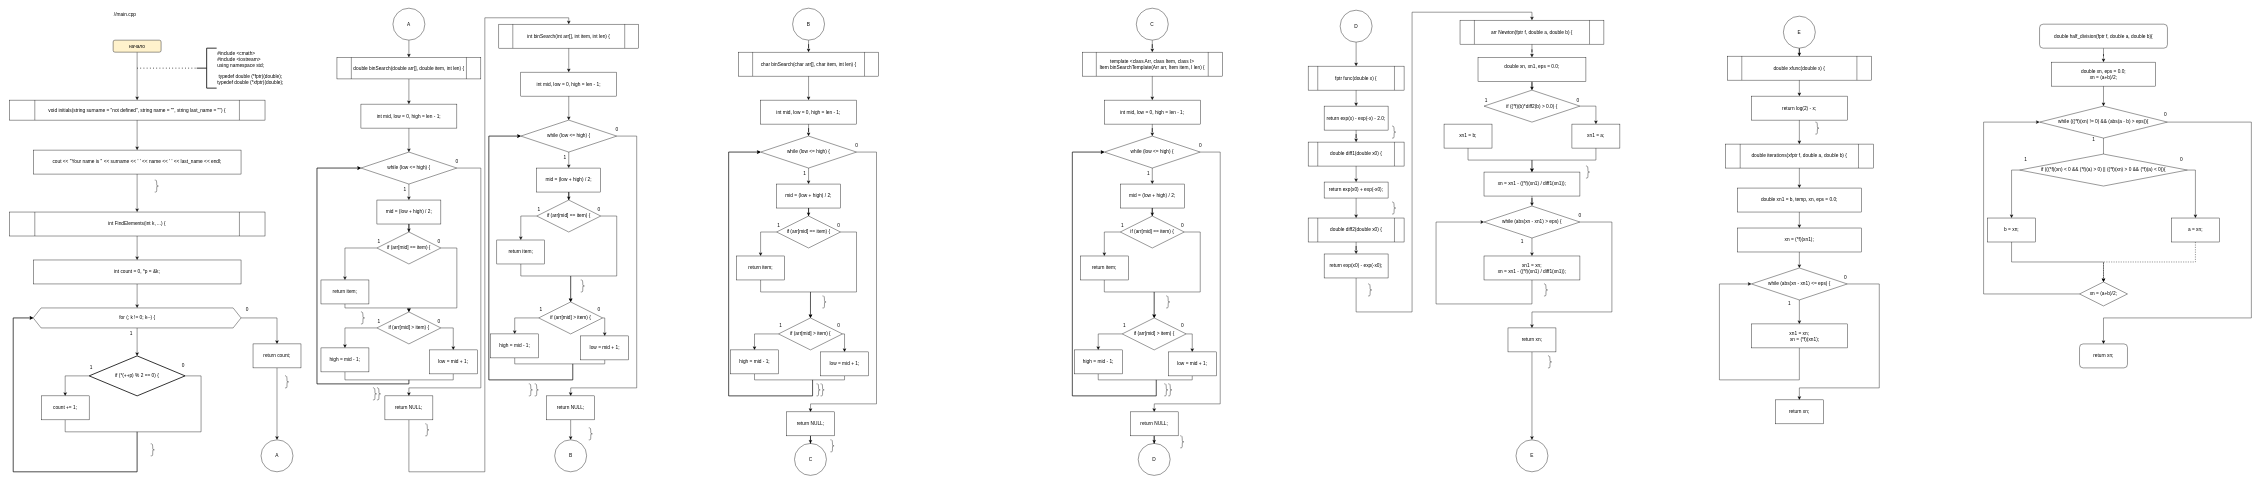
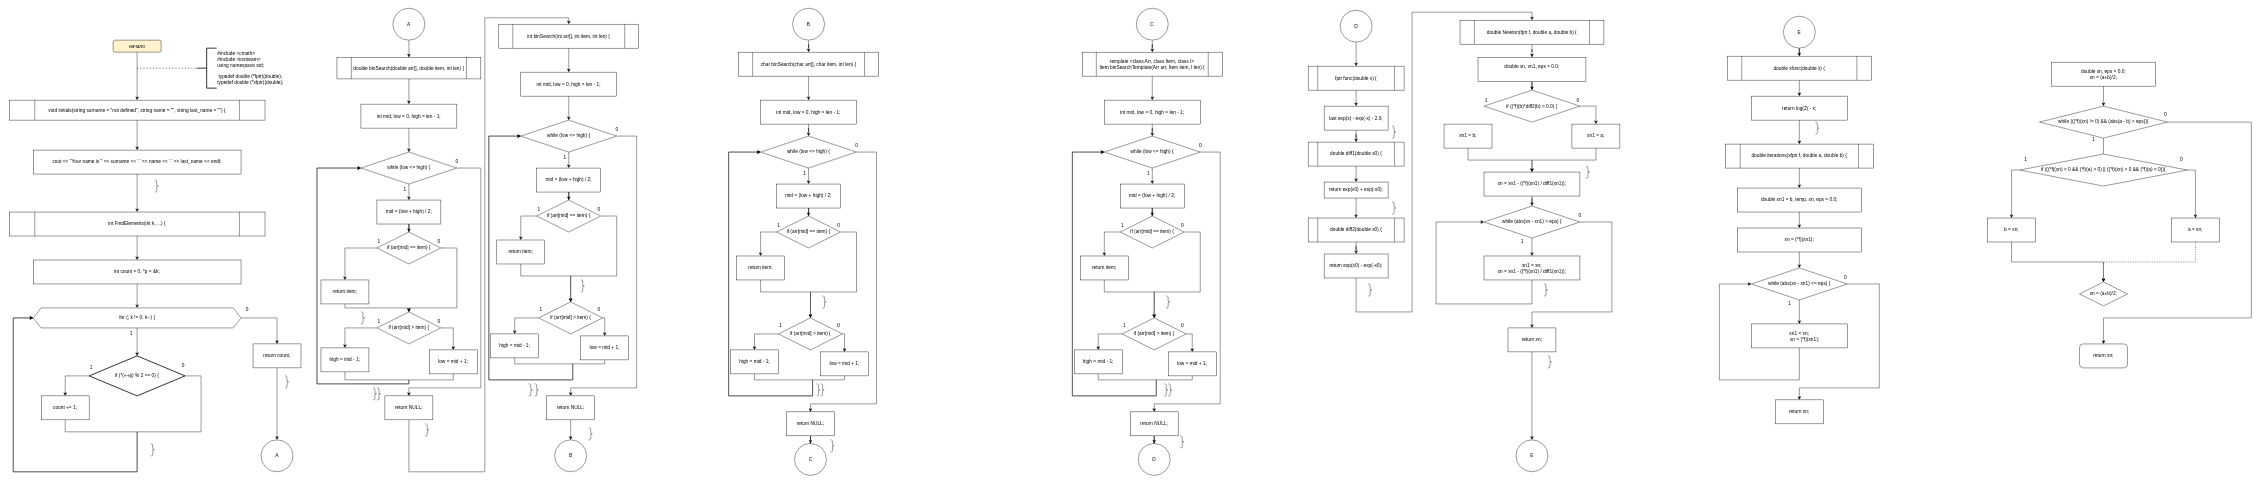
node "//main.cpp": removed
node "arr Newton(fptr f, double a, double b) {": label "arr Newton(fptr f, double a, double b) {" -> "double Newton(fptr f, double a, double b) {"
node "double half_division(fptr f, double a, double b){": removed
edge "double half_division(fptr f, double a, double b){" -> "double xn, eps = 0.0; xn = (a+b)/2;": removed
node "return exp(x) - exp(-x) - 2.0;": label "return exp(x) - exp(-x) - 2.0;" -> "last exp(x) - exp(-x) - 2.0;"
edge "xn = (a+b)/2;" -> "while (((*f)(xn) != 0) && (abs(a - b) > eps)){": removed
